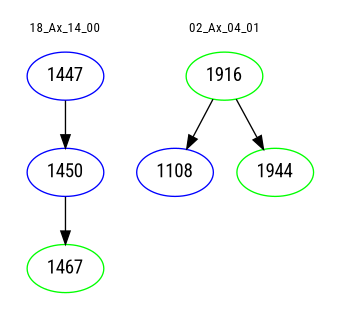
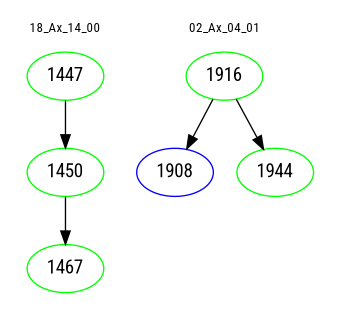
node "1447": color blue -> green
node "1450": color blue -> green
node "1108": label "1108" -> "1908"
